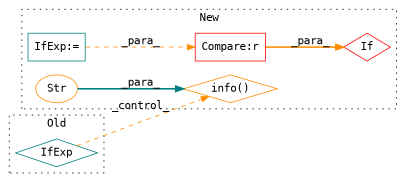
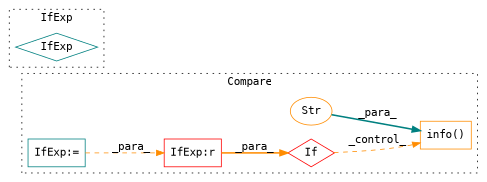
cluster "New": label "New" -> "Compare"
node "Compare:r": label "Compare:r" -> "IfExp:r"
node "info()": shape diamond -> box
edge "IfExp" -> "info()": now "If" -> "info()"
cluster "Old": label "Old" -> "IfExp"
